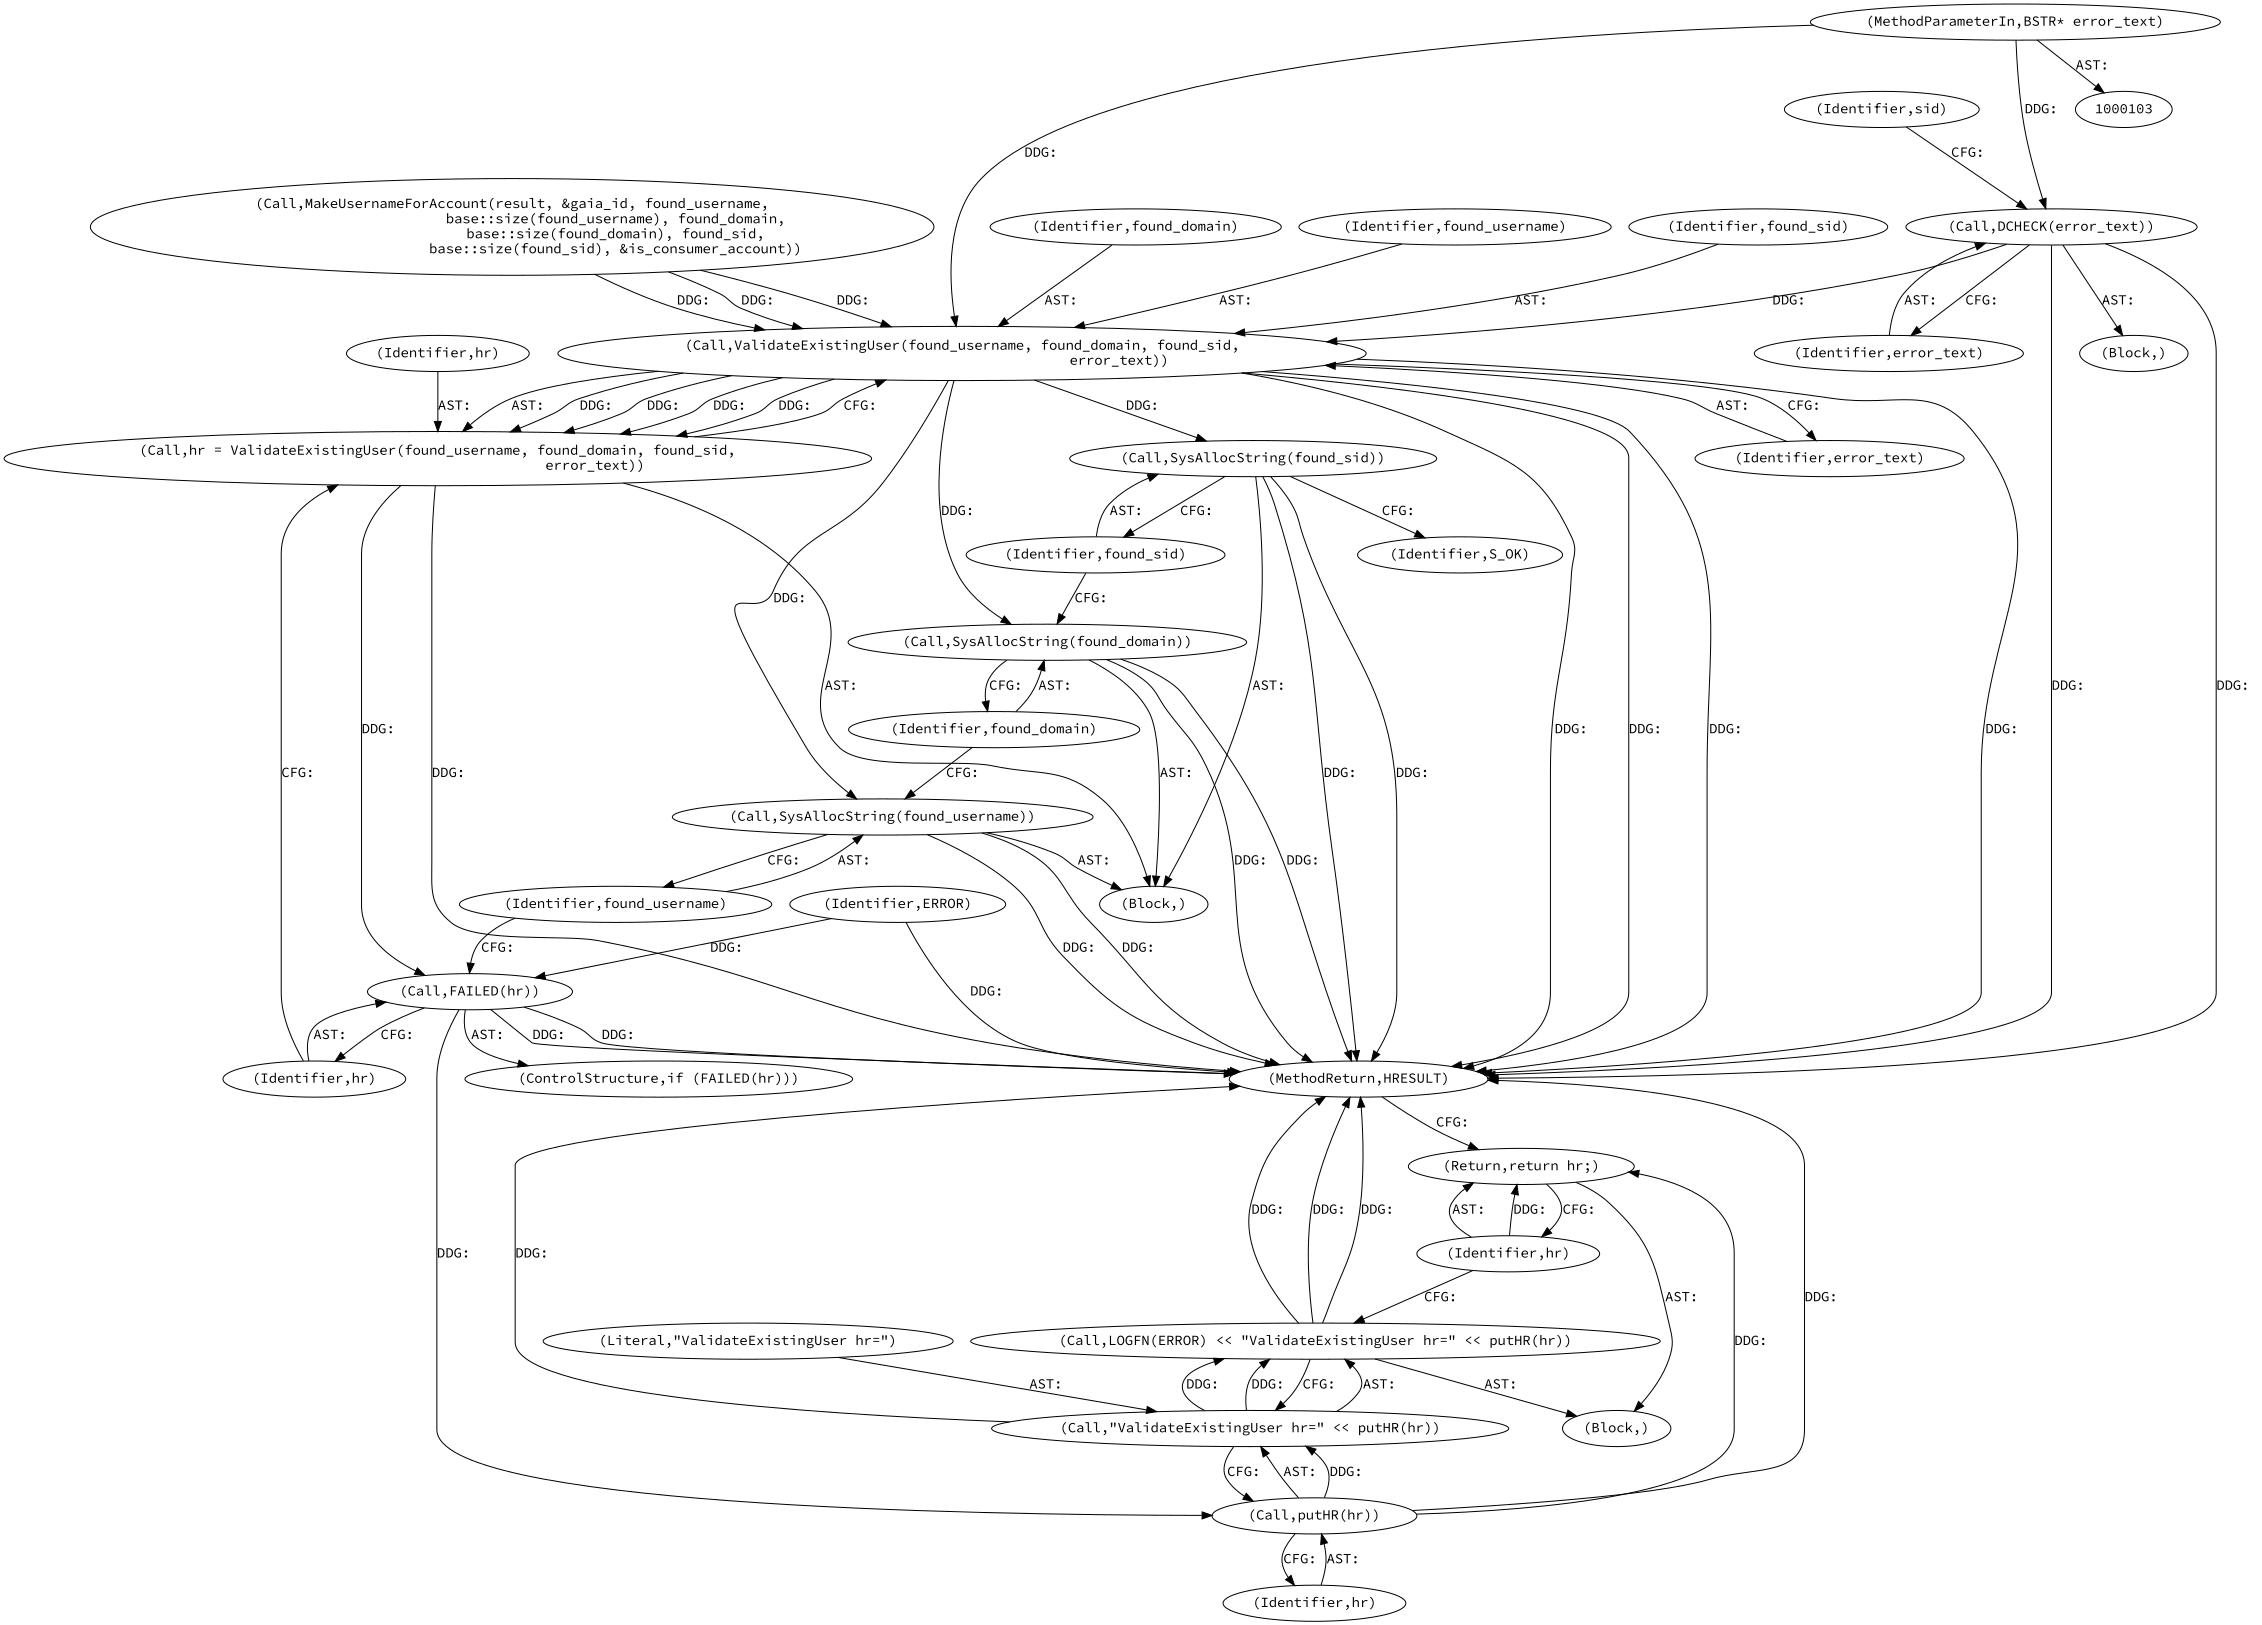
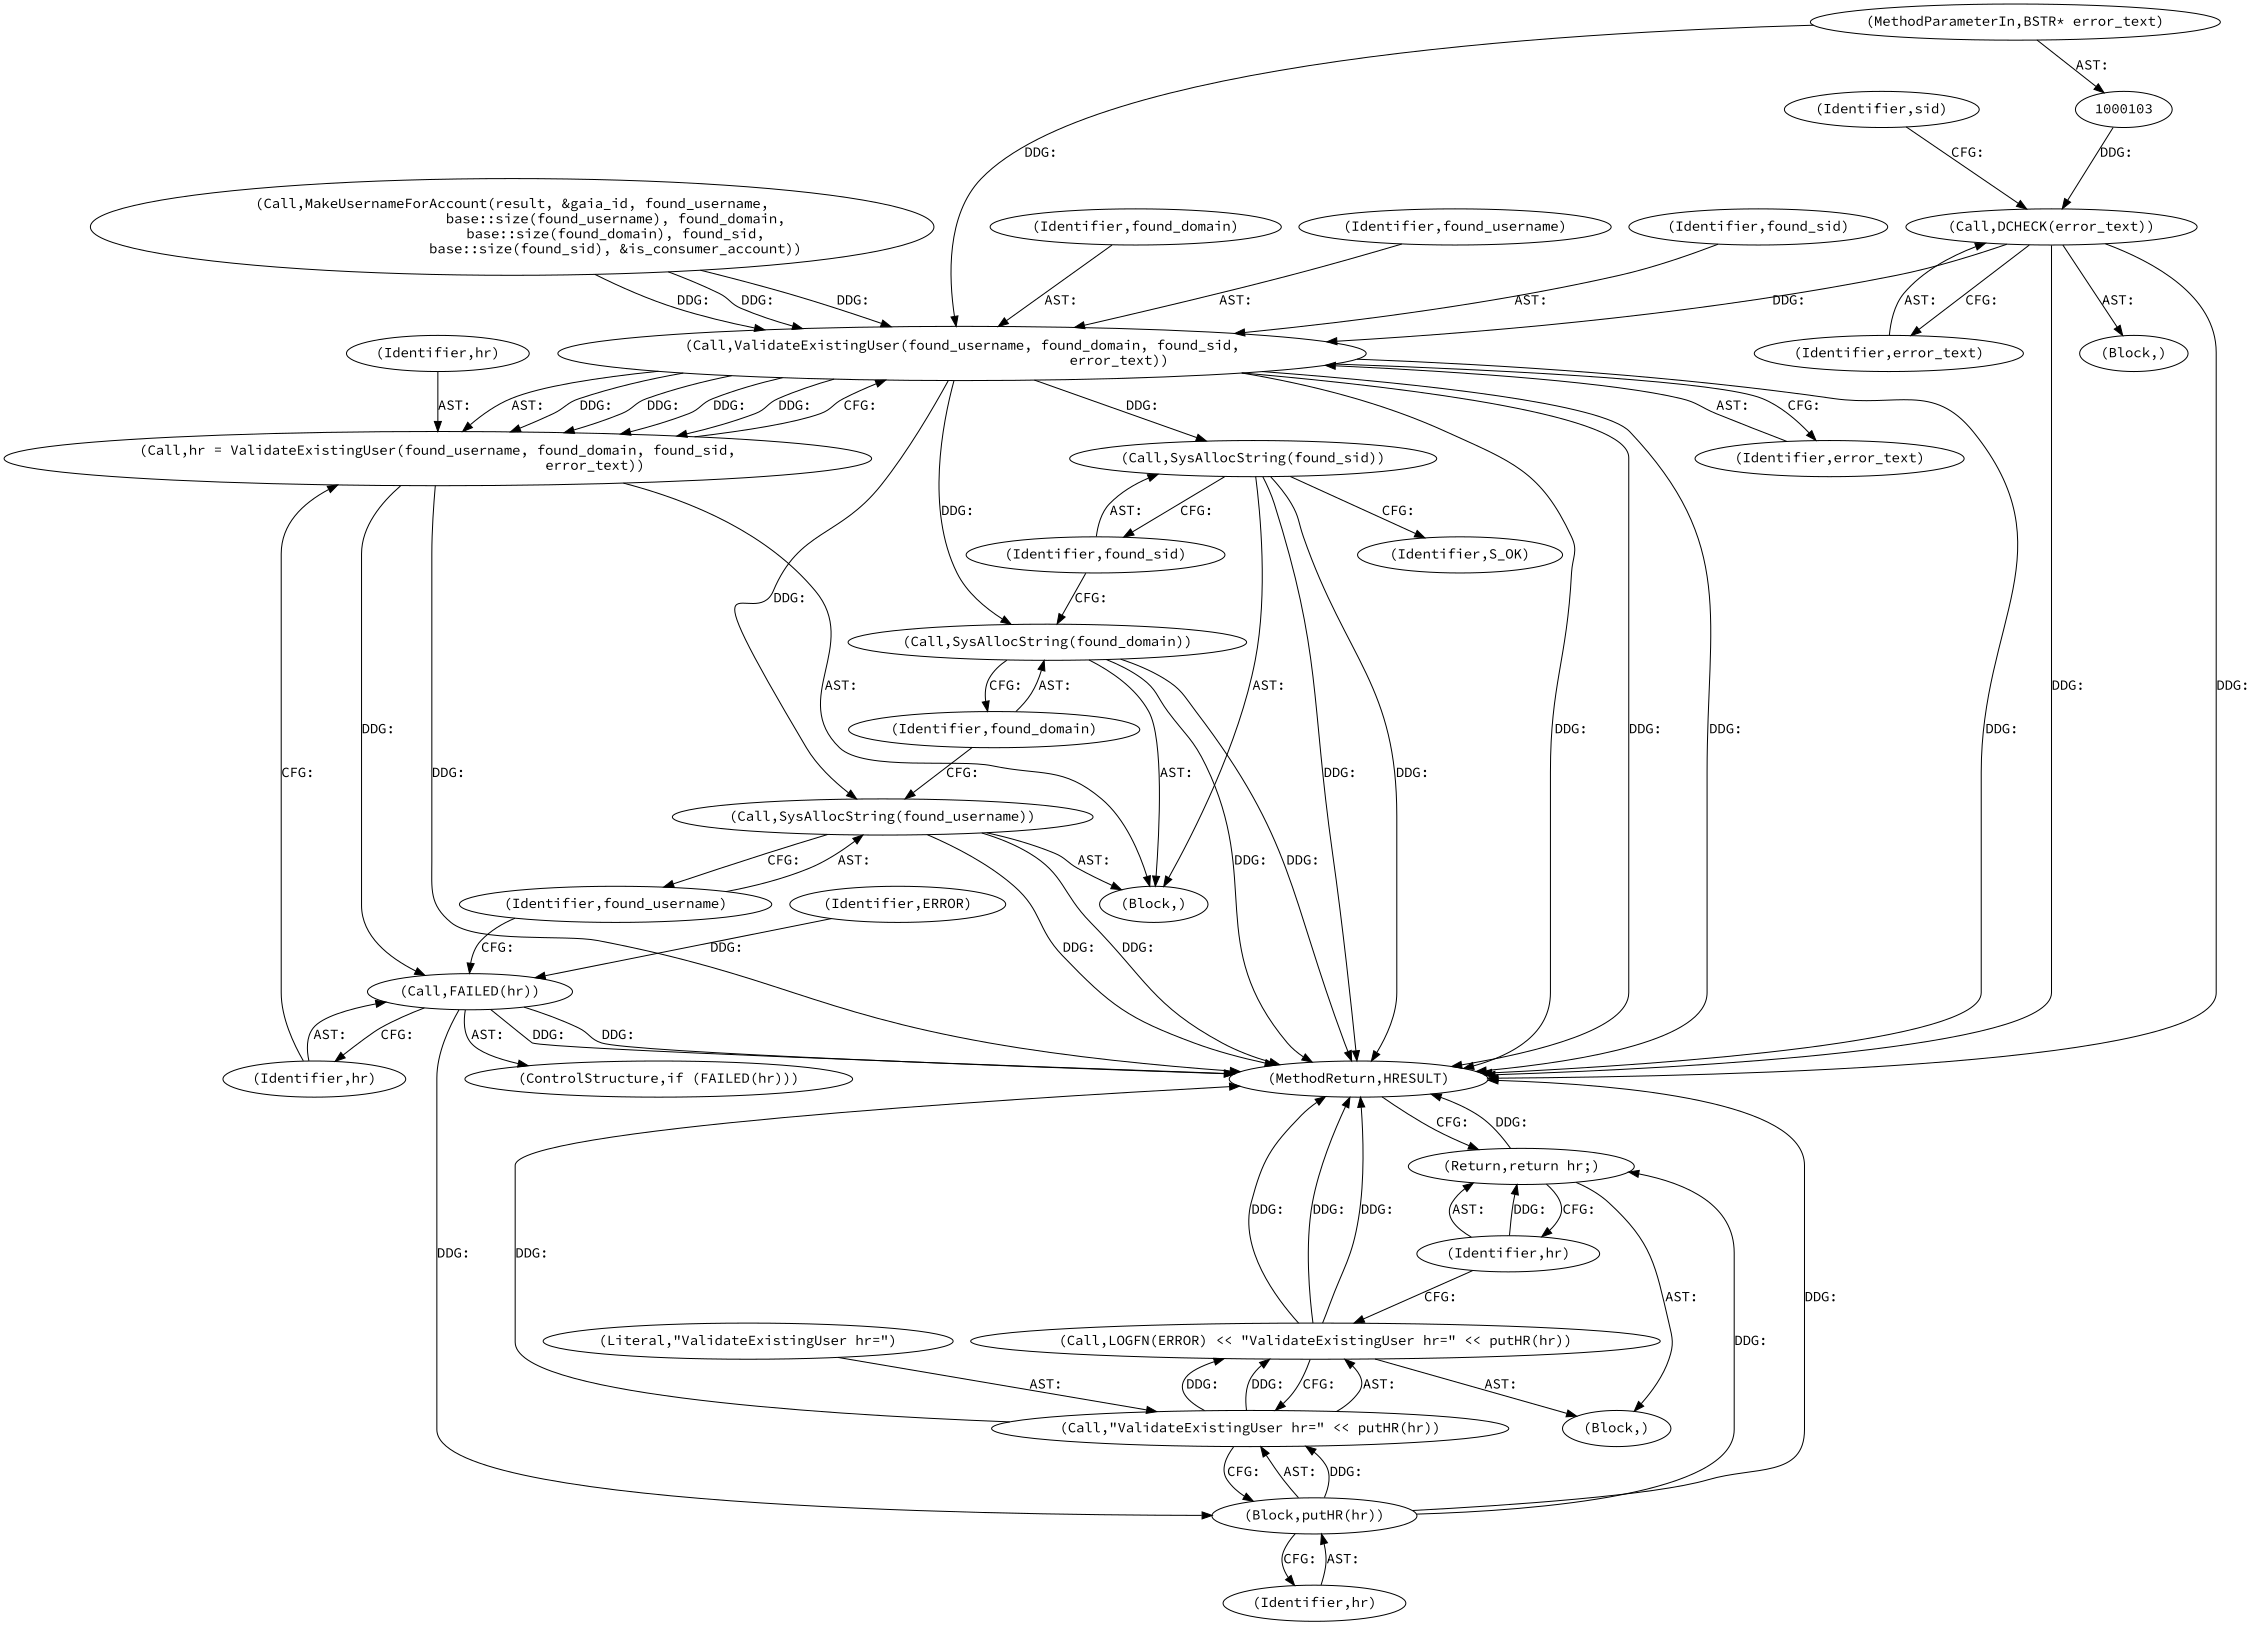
edge "(MethodParameterIn,BSTR* error_text)" -> "(Call,DCHECK(error_text))": now "1000103" -> "(Call,DCHECK(error_text))"
edge "(Identifier,ERROR)" -> "(MethodReturn,HRESULT)": now "(Return,return hr;)" -> "(MethodReturn,HRESULT)"
node "(Call,putHR(hr))": label "(Call,putHR(hr))" -> "(Block,putHR(hr))"
